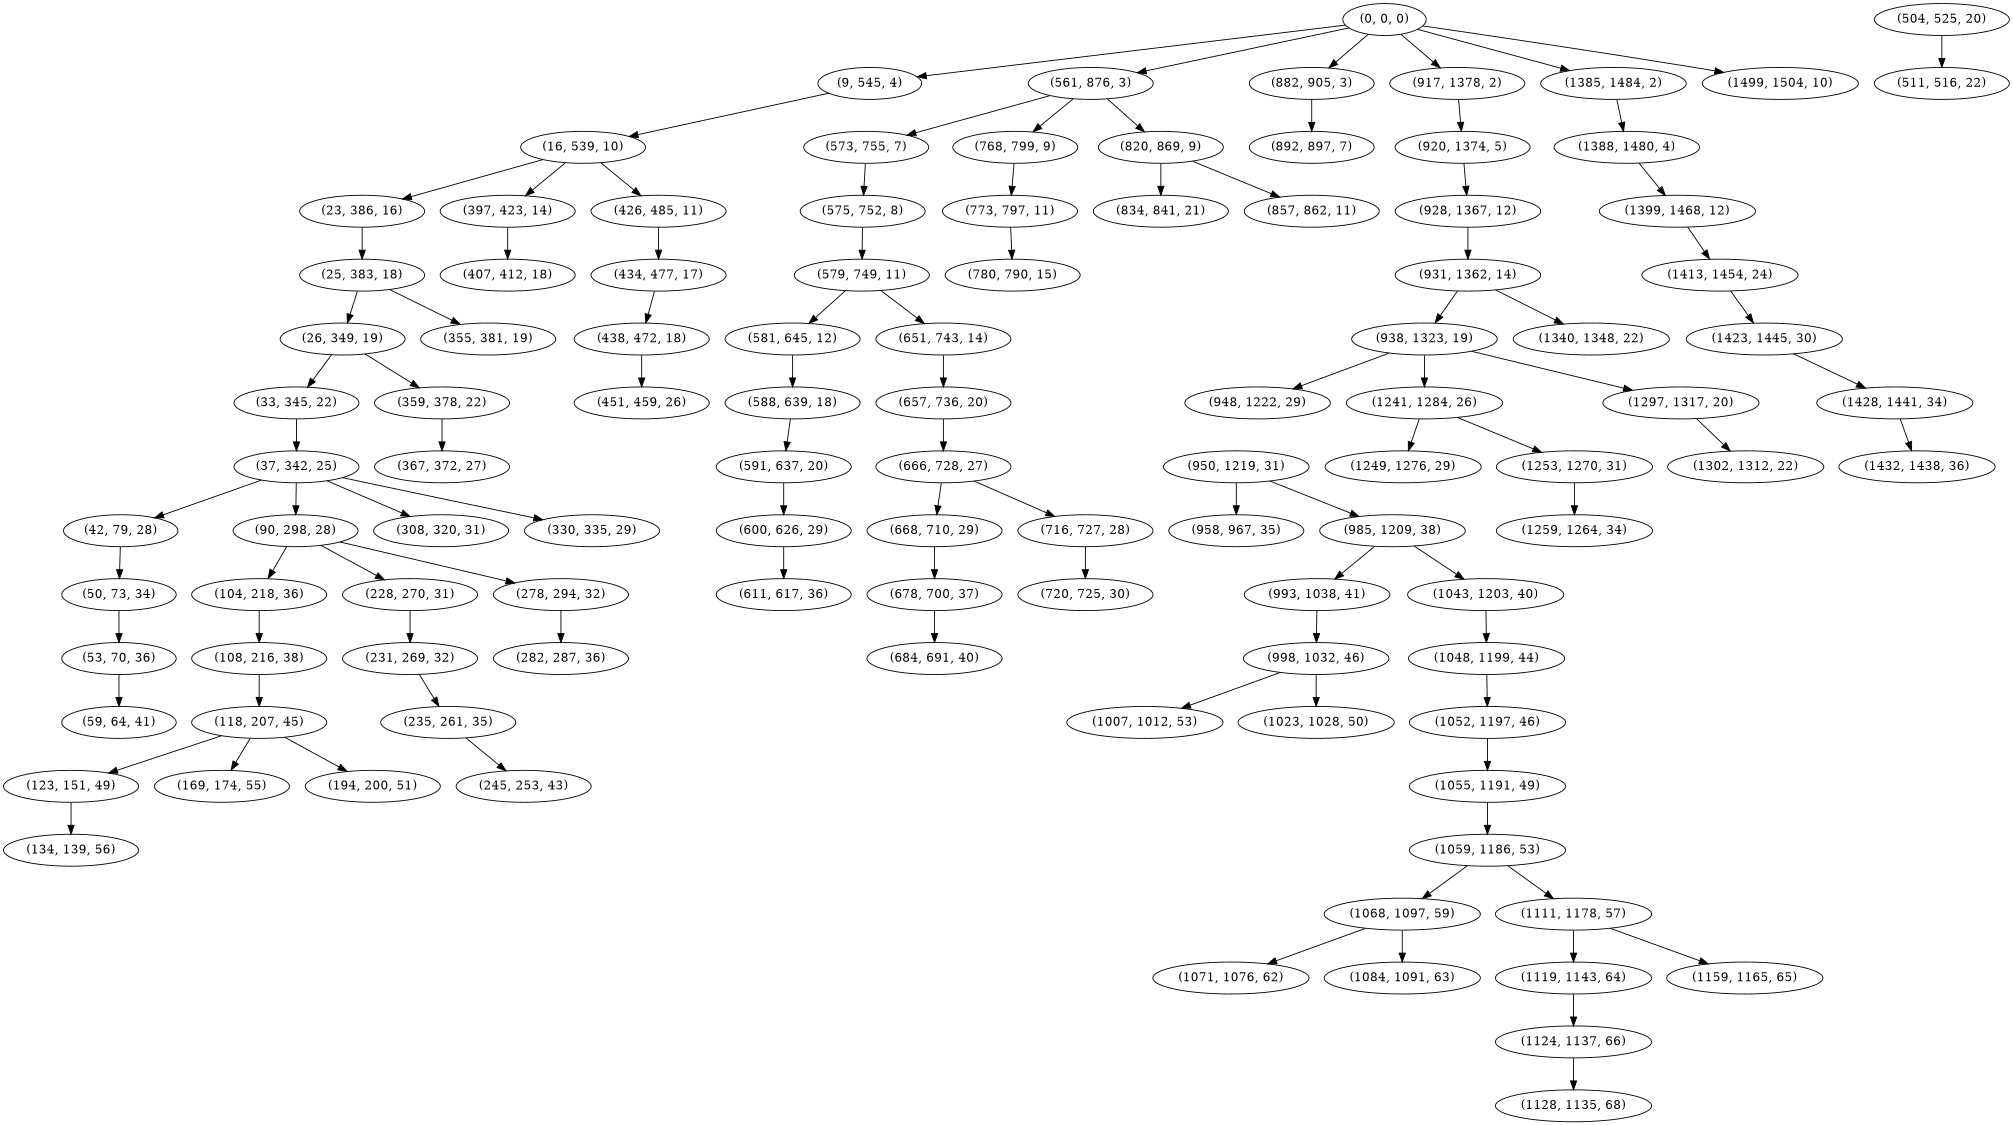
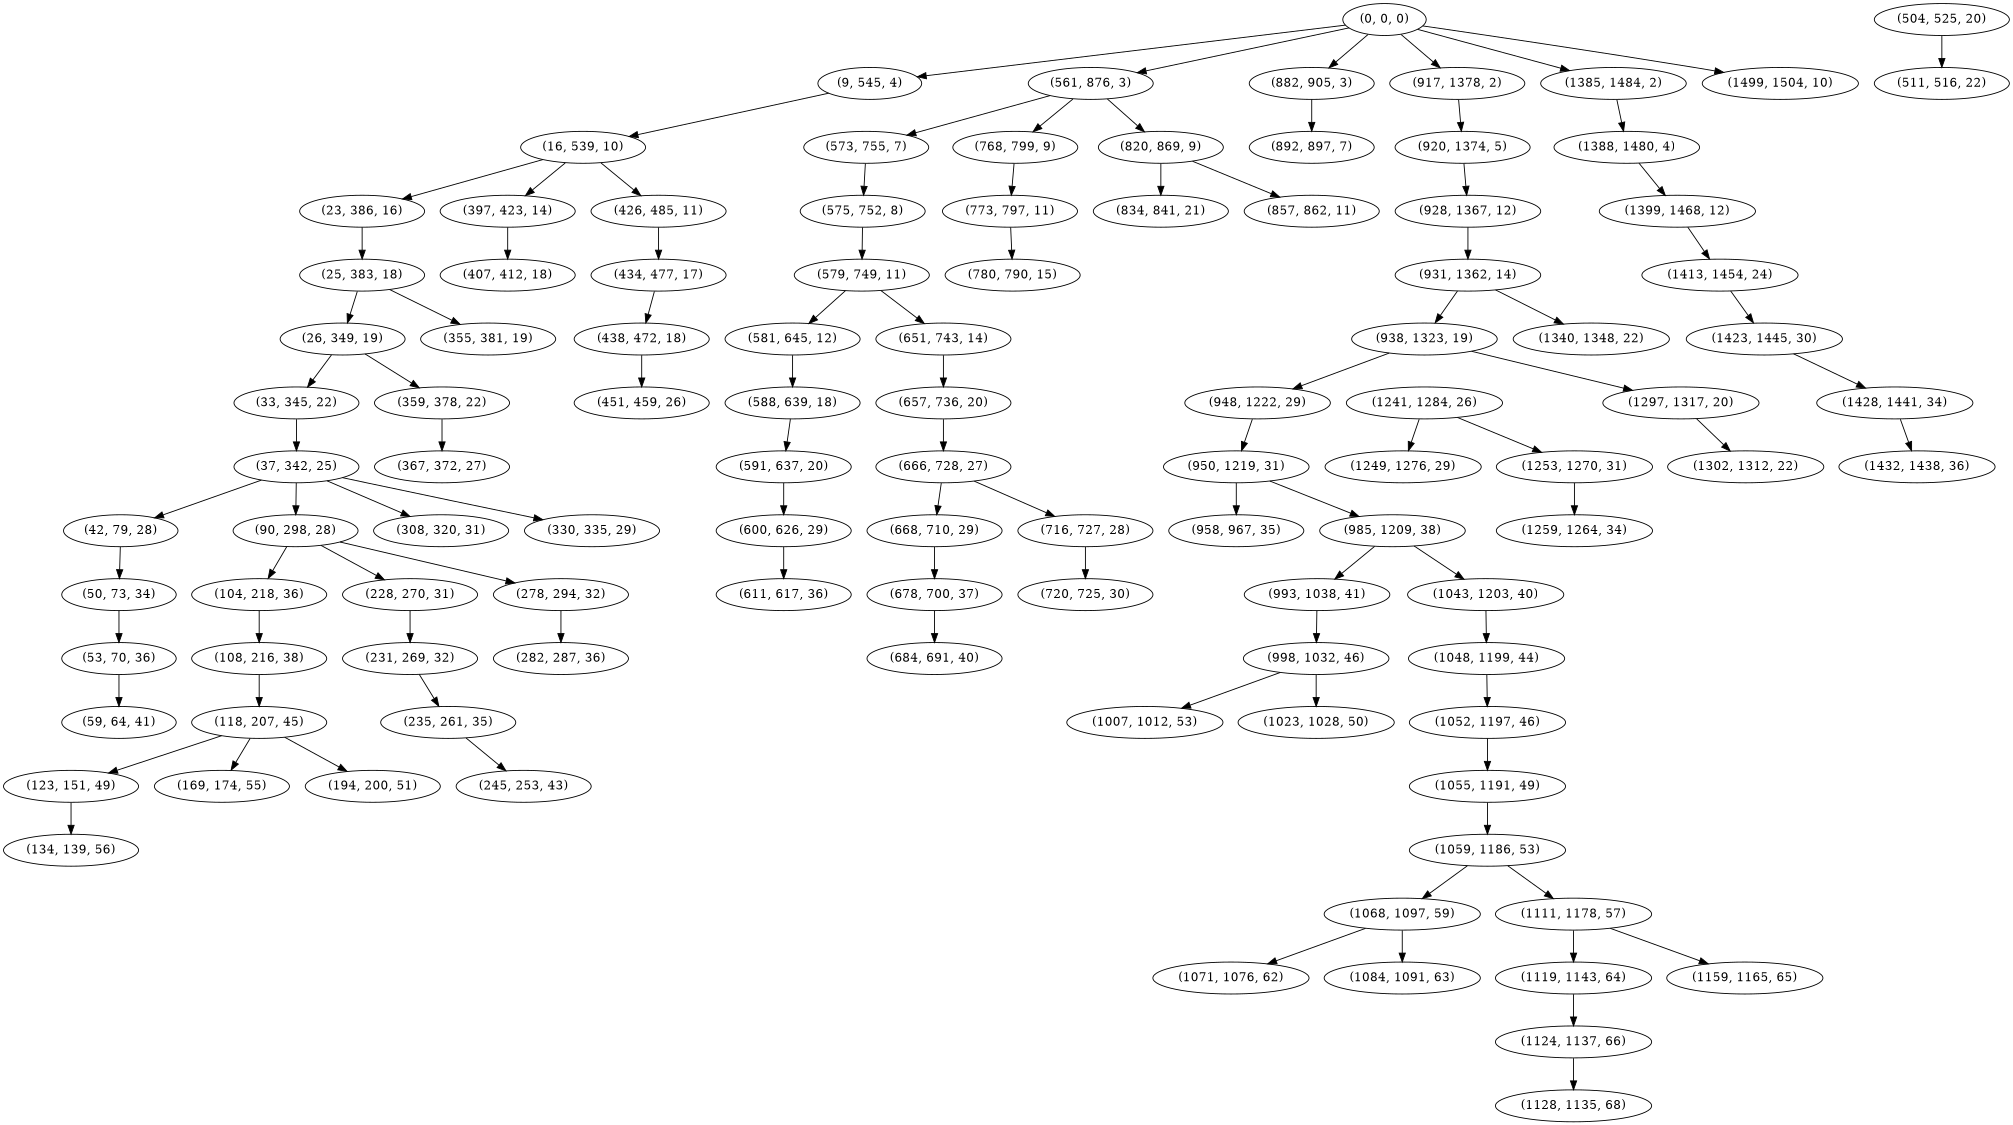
edge "(938, 1323, 19)" -> "(1241, 1284, 26)": removed
edge "(948, 1222, 29)" -> "(950, 1219, 31)": added
